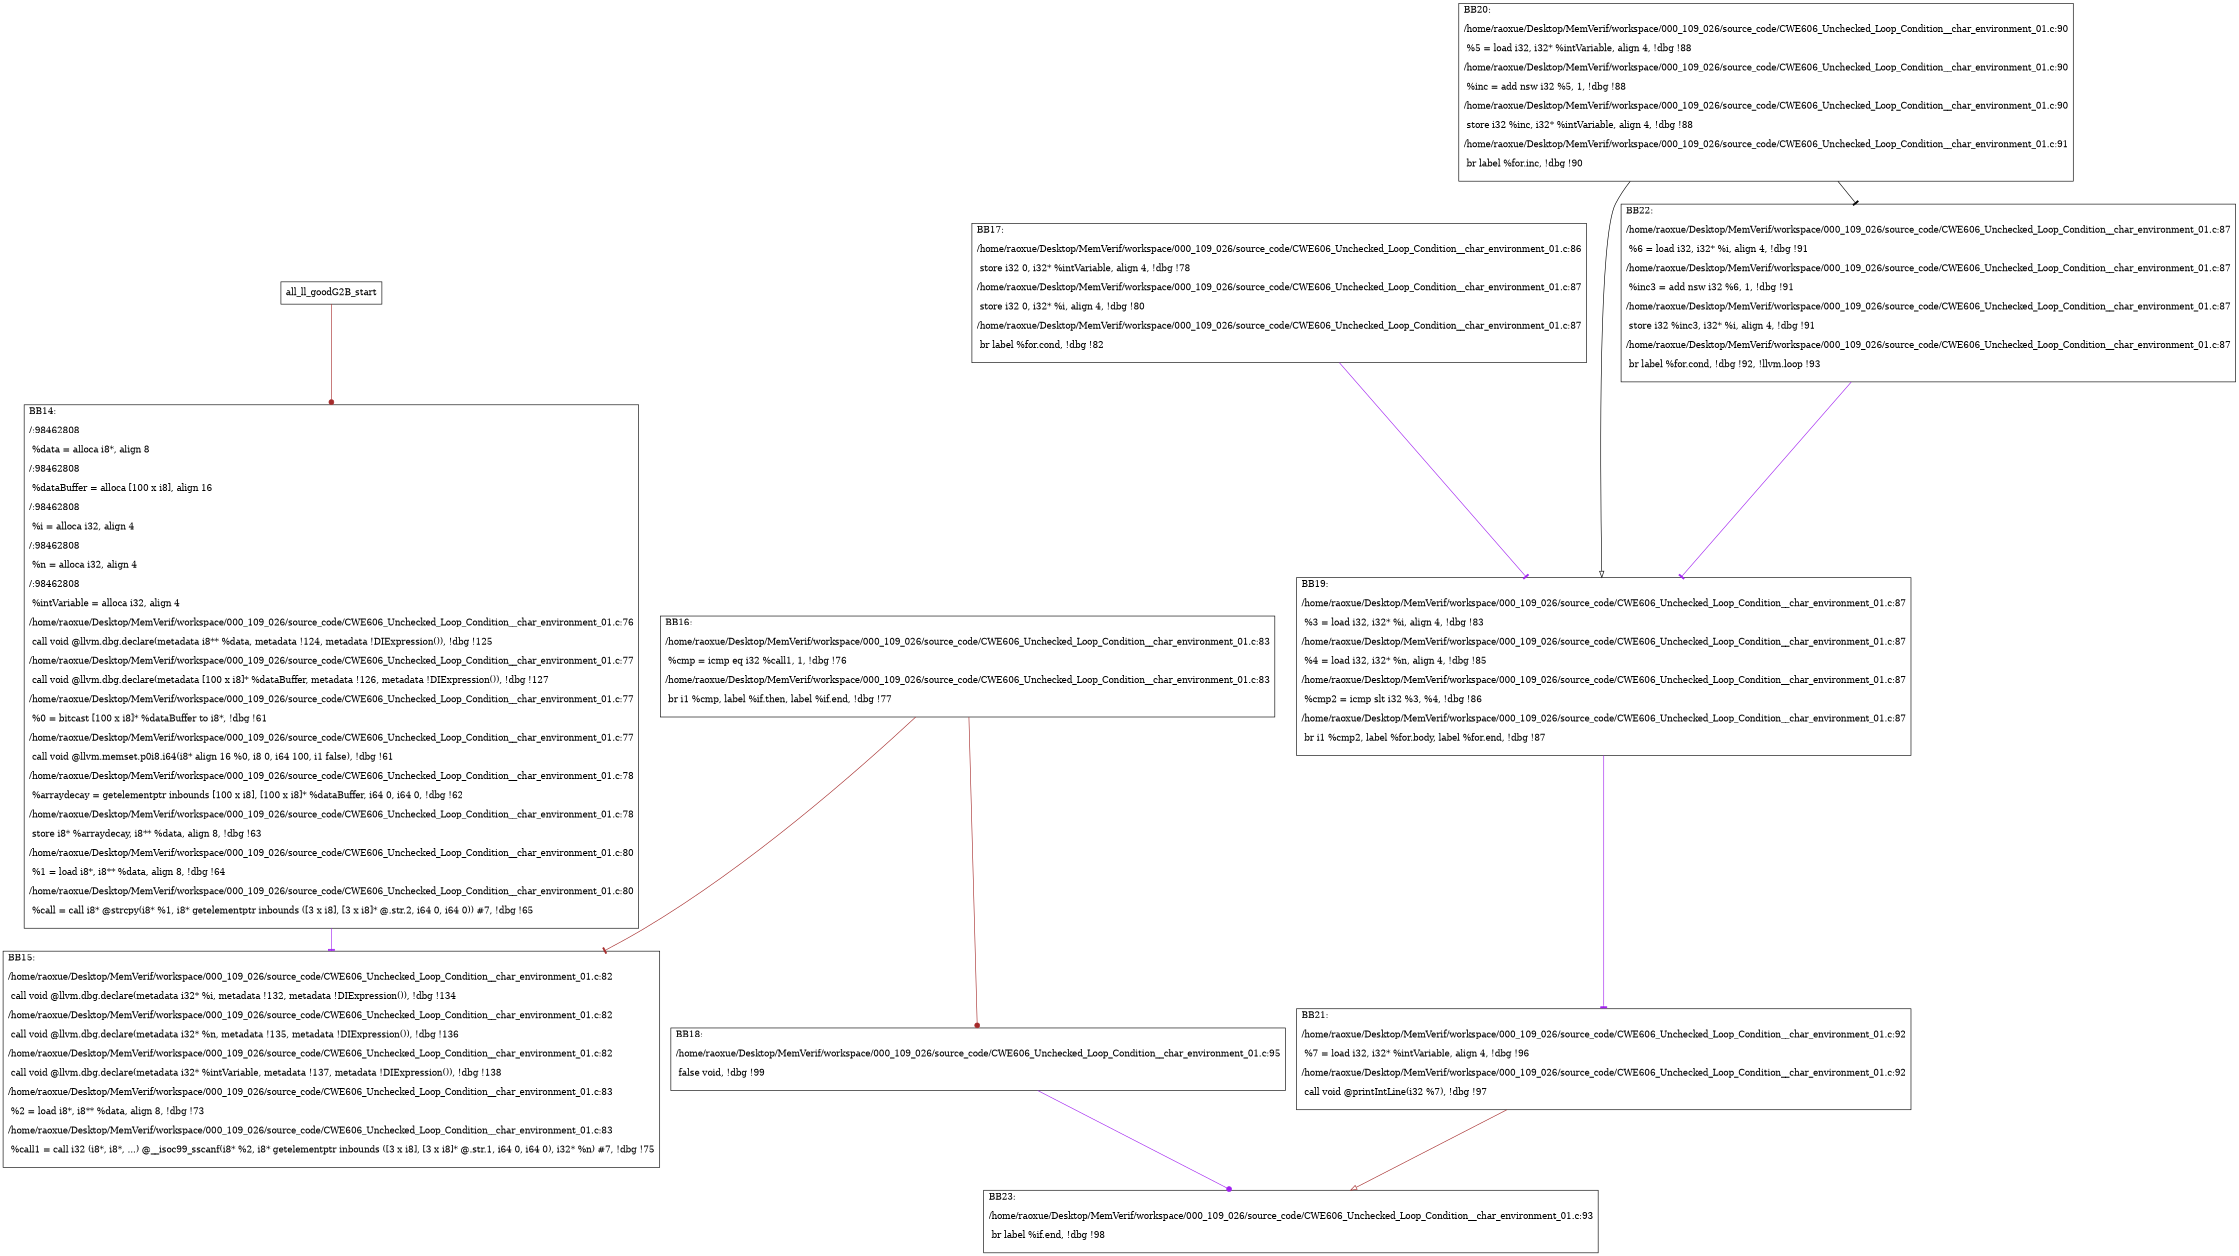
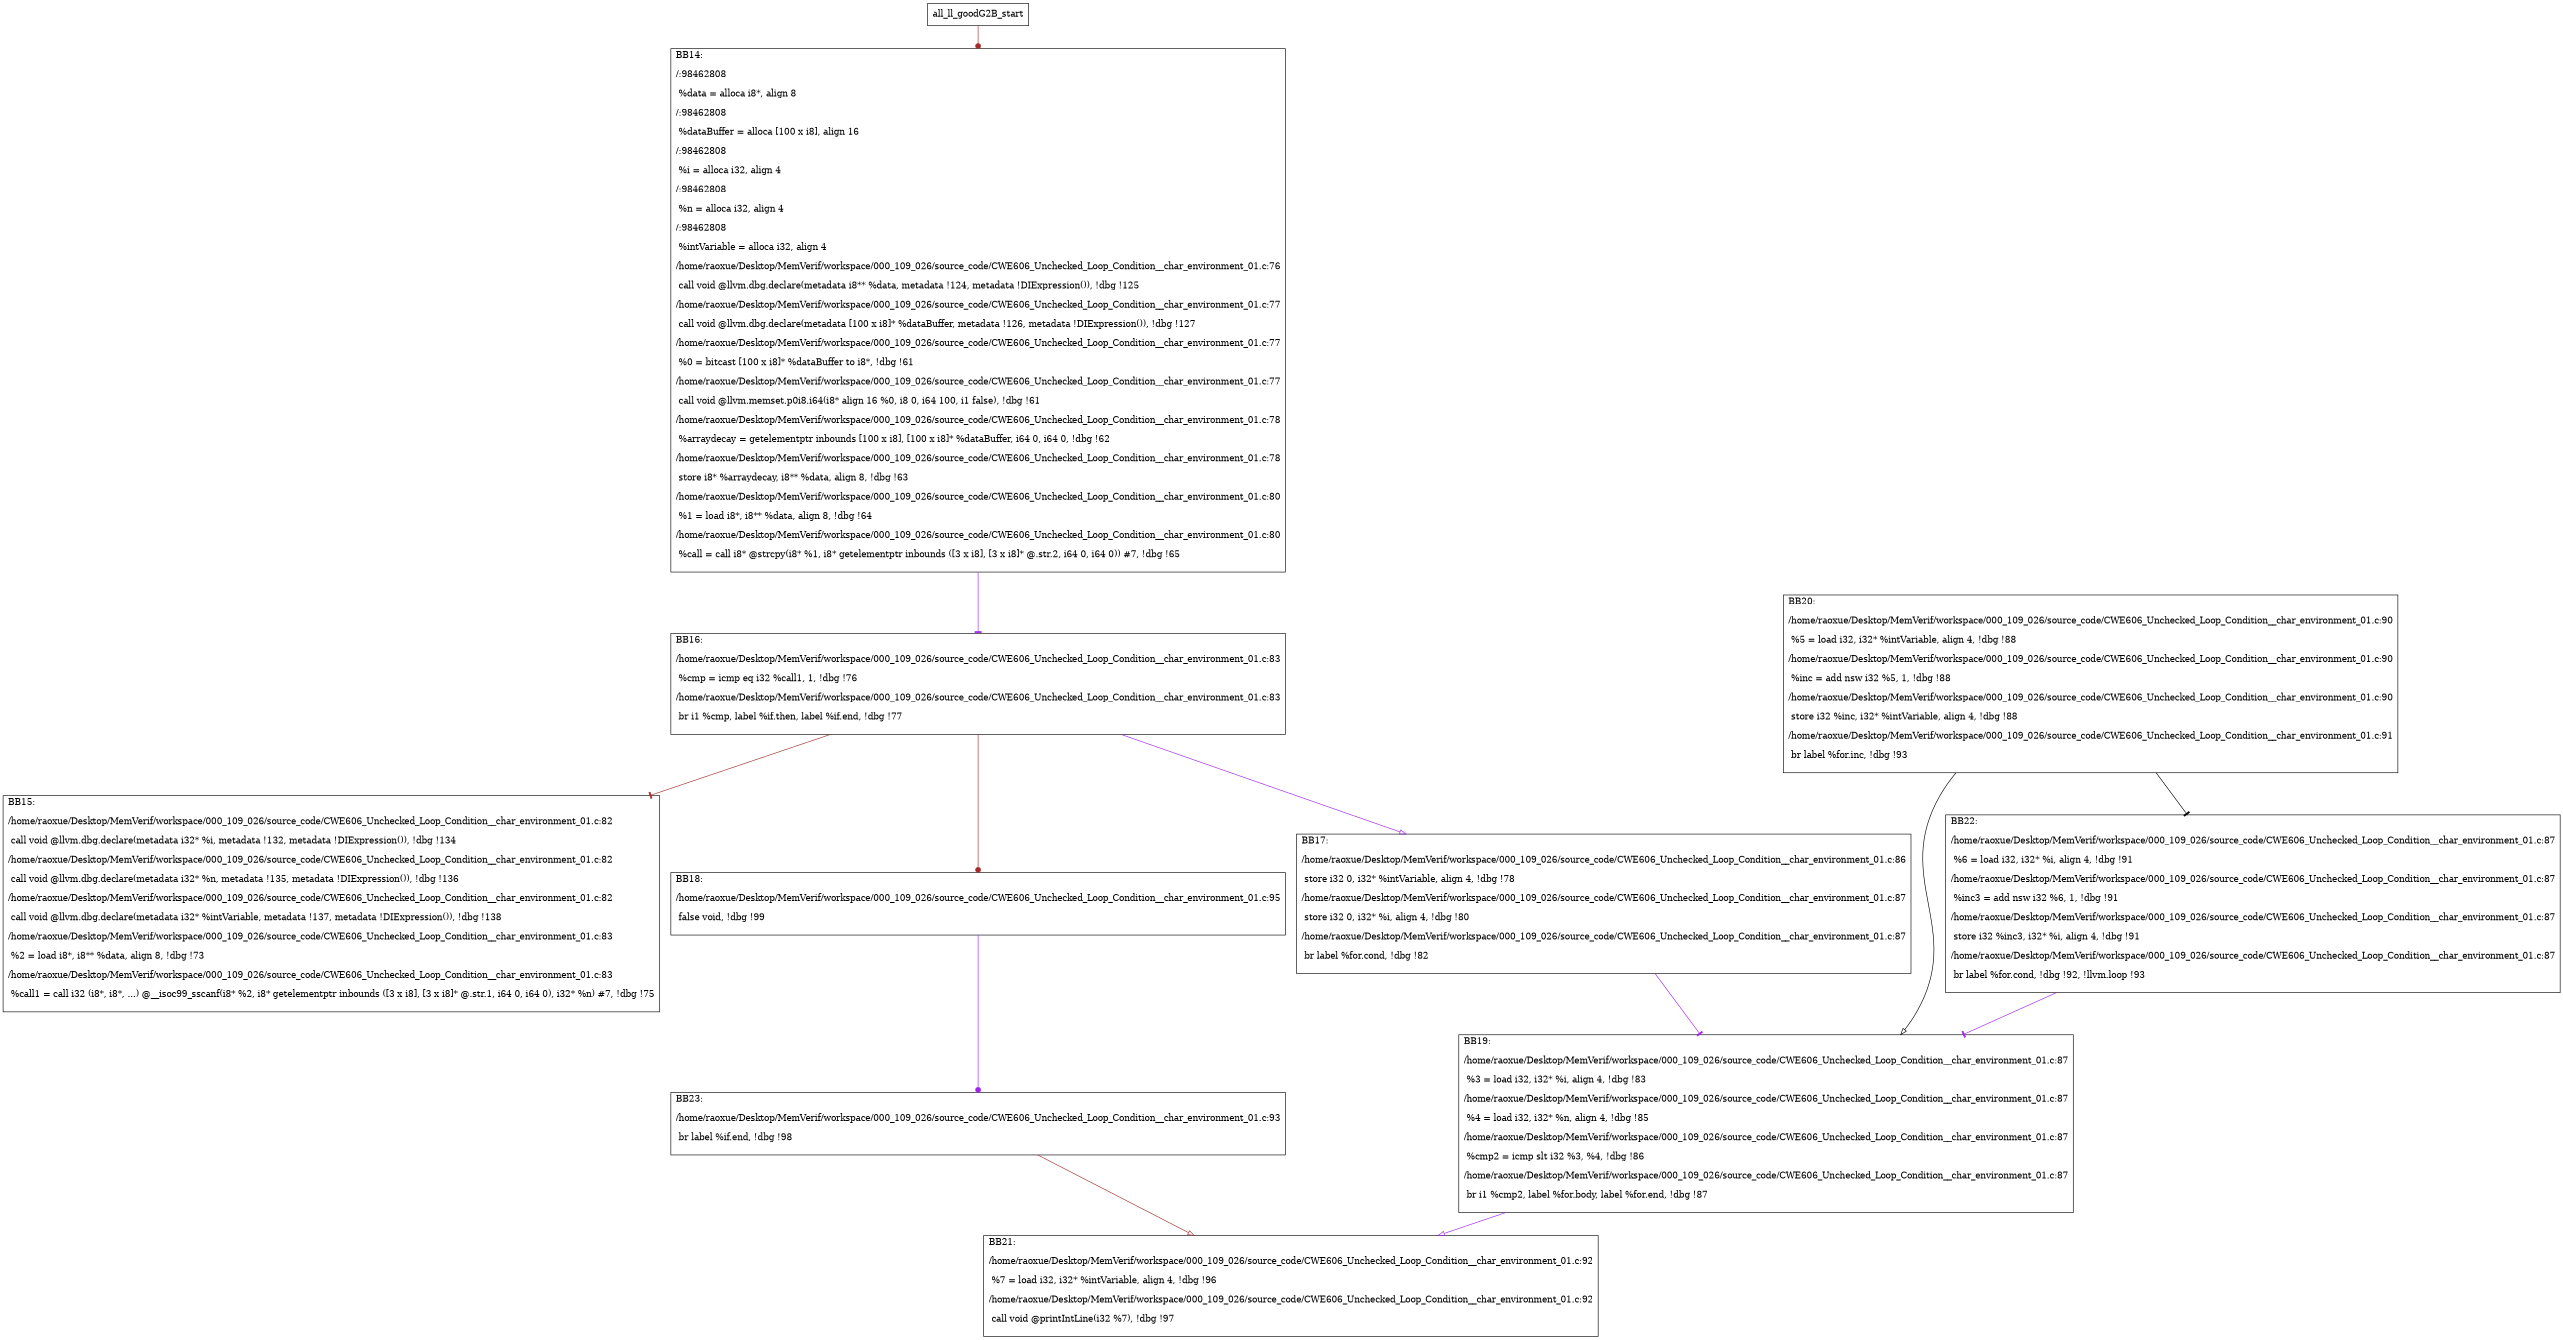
node "BB20:": text "br label %for.inc, !dbg !90" -> "br label %for.inc, !dbg !93"
edge "BB16:" -> "BB17:": added
edge "BB19:" -> "BB21:": arrowhead tee -> onormal
edge "BB14:" -> "BB15:": now "BB14:" -> "BB16:"
edge "BB21:" -> "BB23:": reversed
